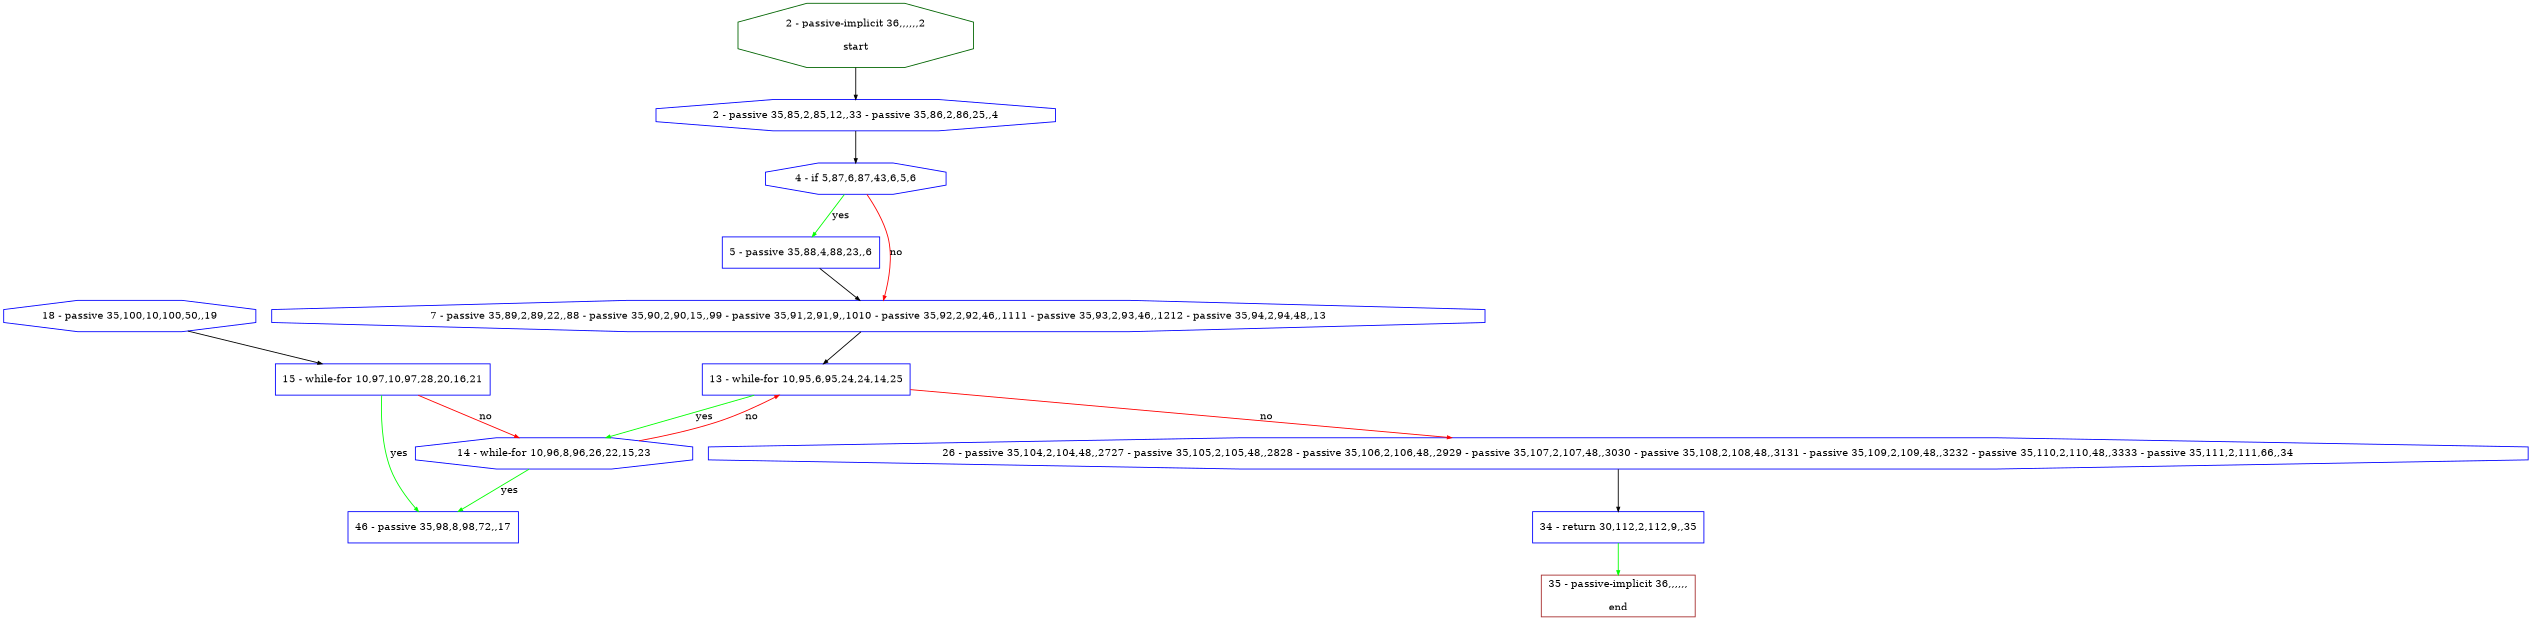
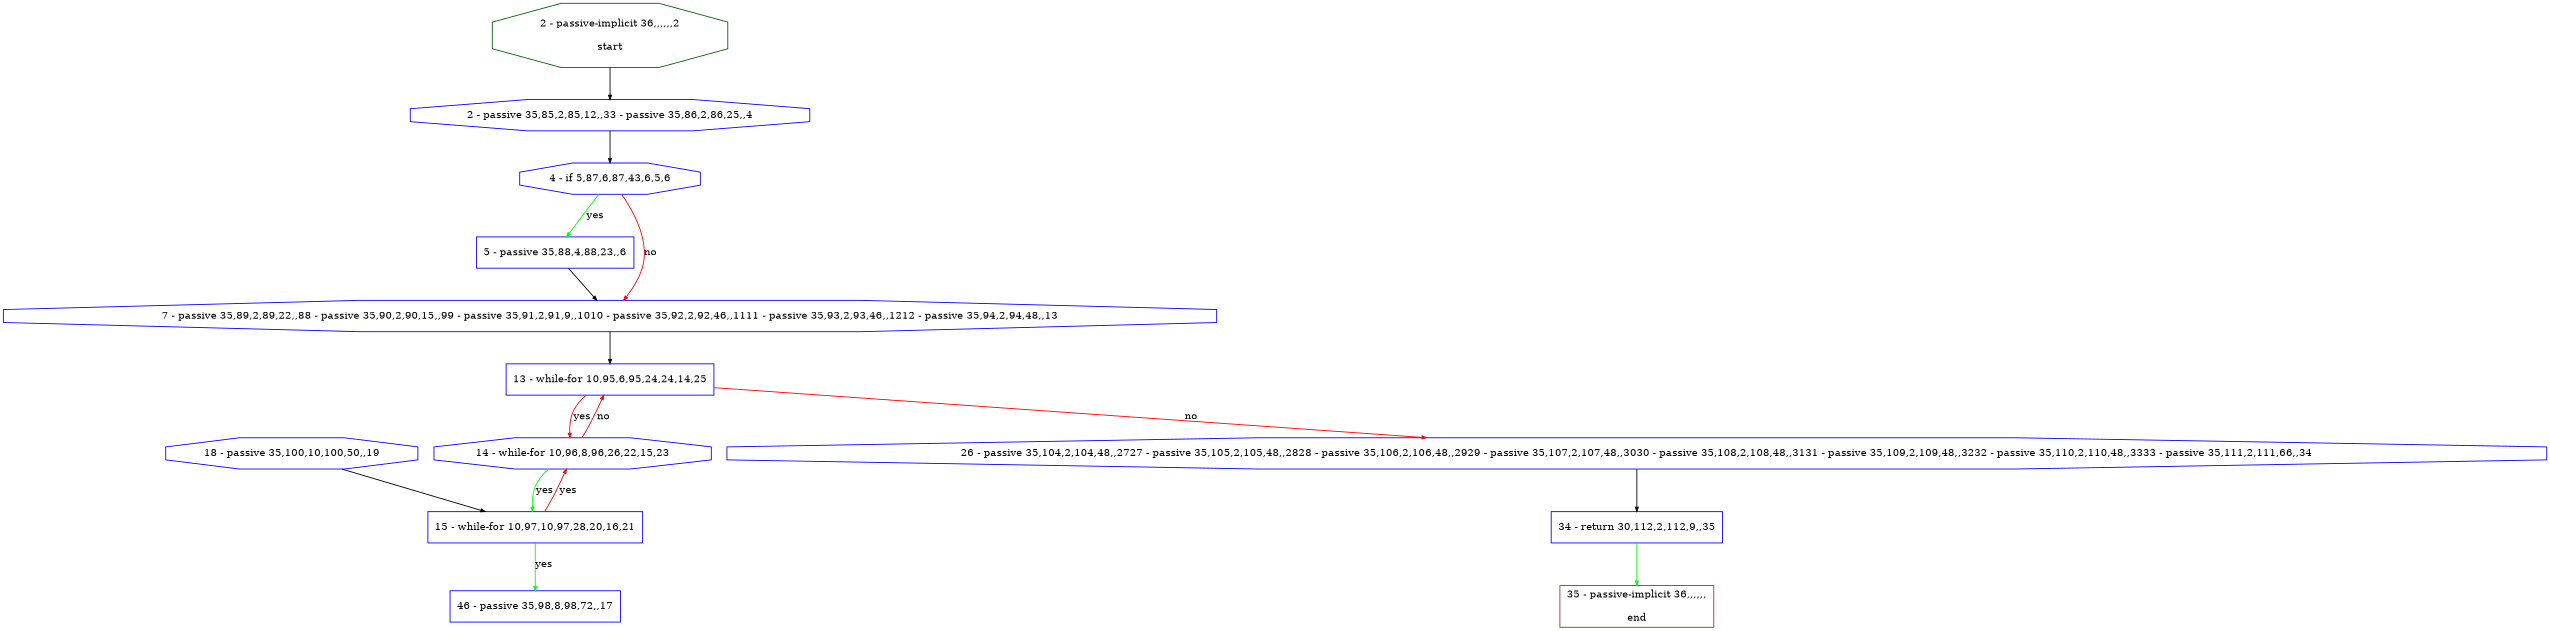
edge "15 - while-for 10,97,10,97,28,20,16,21" -> "14 - while-for 10,96,8,96,26,22,15,23": label "no" -> "yes"
edge "13 - while-for 10,95,6,95,24,24,14,25" -> "14 - while-for 10,96,8,96,26,22,15,23": color #00ff00 -> #ff0000
edge "14 - while-for 10,96,8,96,26,22,15,23" -> "46 - passive 35,98,8,98,72,,17": now "14 - while-for 10,96,8,96,26,22,15,23" -> "15 - while-for 10,97,10,97,28,20,16,21"
